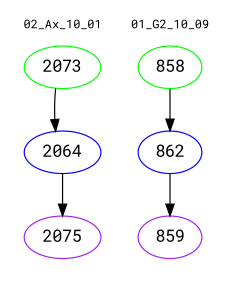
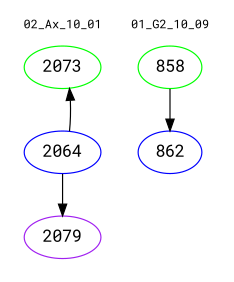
edge "2073" -> "2064": reversed
node "2075": label "2075" -> "2079"
node "859": removed
